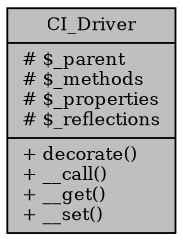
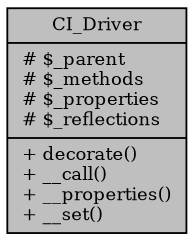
node "CI_Driver": text "+ __get()" -> "+ __properties()"
